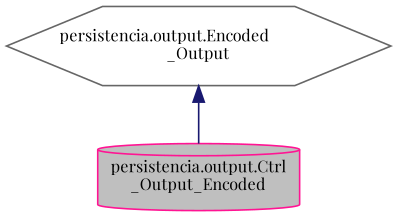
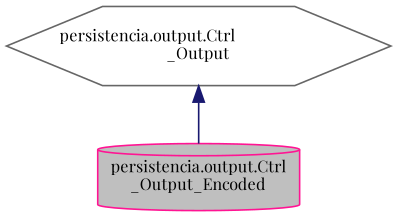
node "persistencia.output.Encoded _Output": label "persistencia.output.Encoded _Output" -> "persistencia.output.Ctrl _Output"
